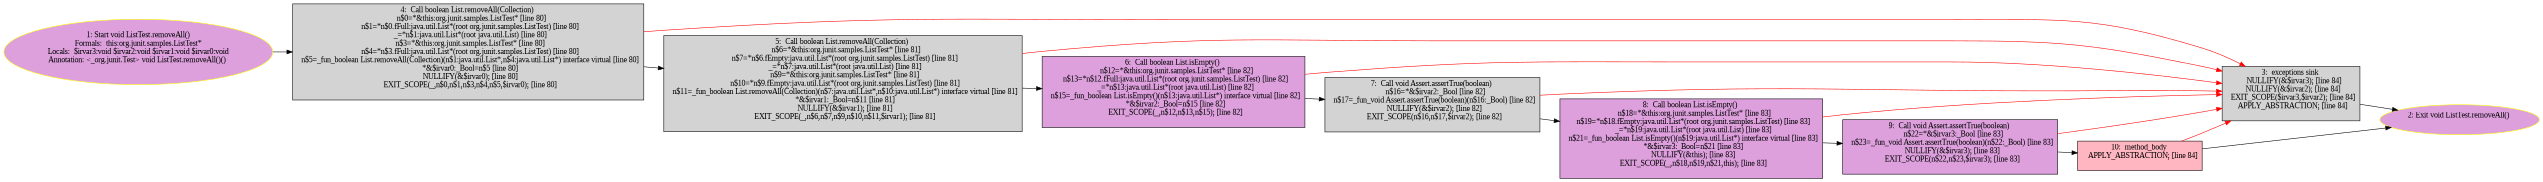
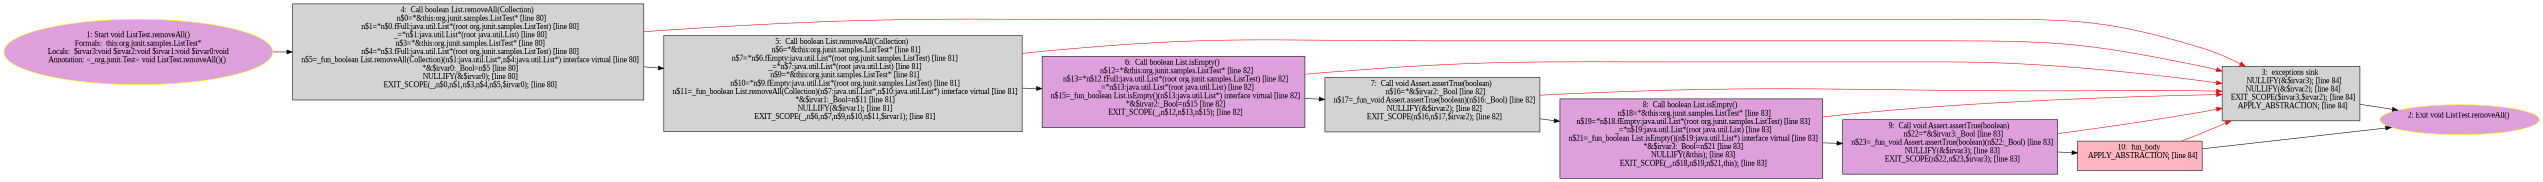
node "10:  method_body APPLY_ABSTRACTION; [line 84]": label "10:  method_body APPLY_ABSTRACTION; [line 84]" -> "10:  fun_body APPLY_ABSTRACTION; [line 84]"
